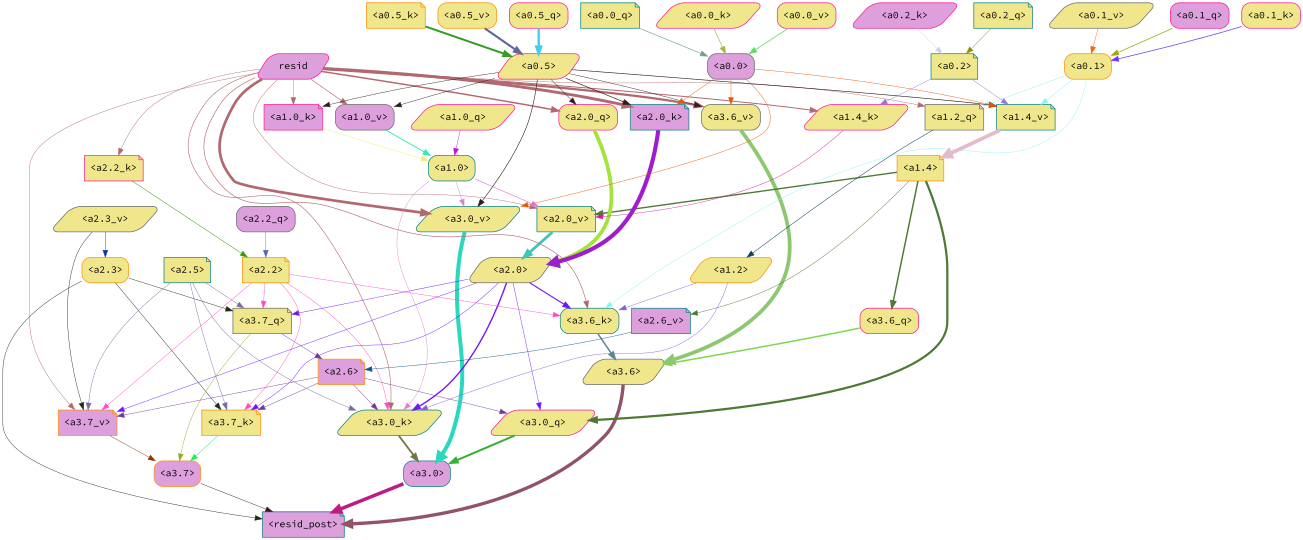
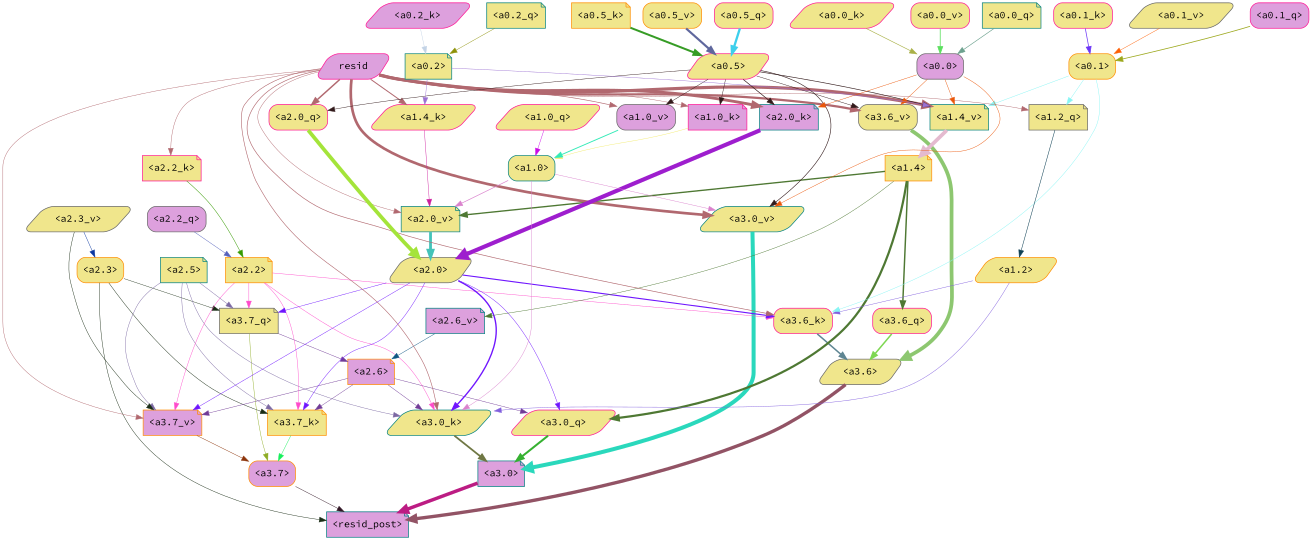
edge "resid" -> "<a1.4_v>": added
node "<a3.6_k>": color teal -> deeppink
node "<a3.0>": shape box -> note
